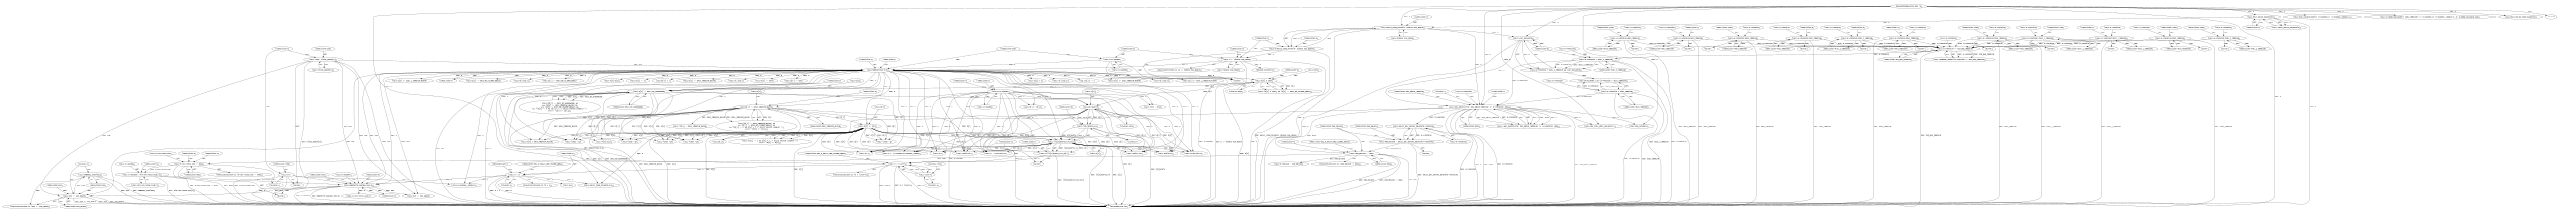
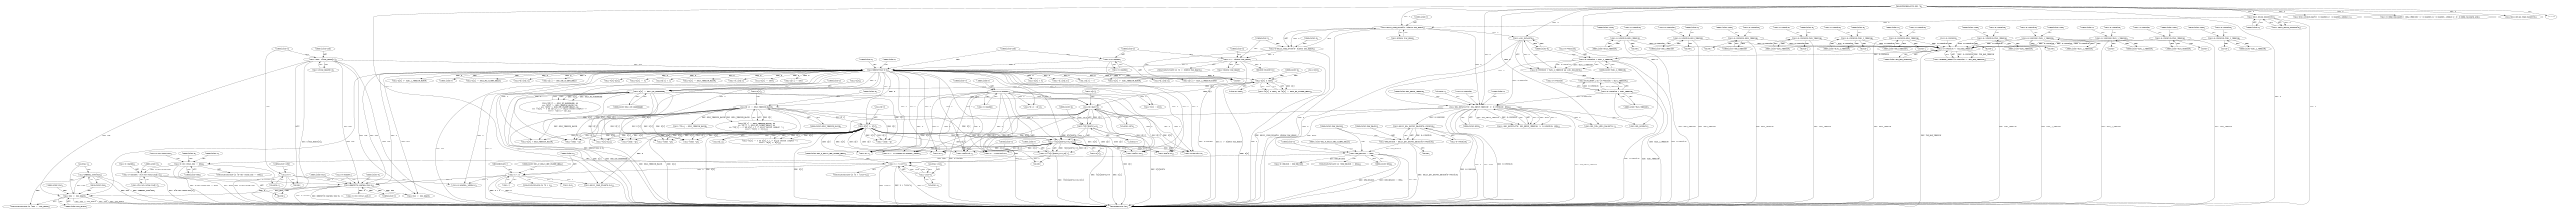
edge "(Call,p[9] >= p[1])" -> "(Call,v[0]=p[1])": added, label "DDG: p[1]"
node "(Literal,9)": label "(Literal,9)" -> "(Call,9)"
